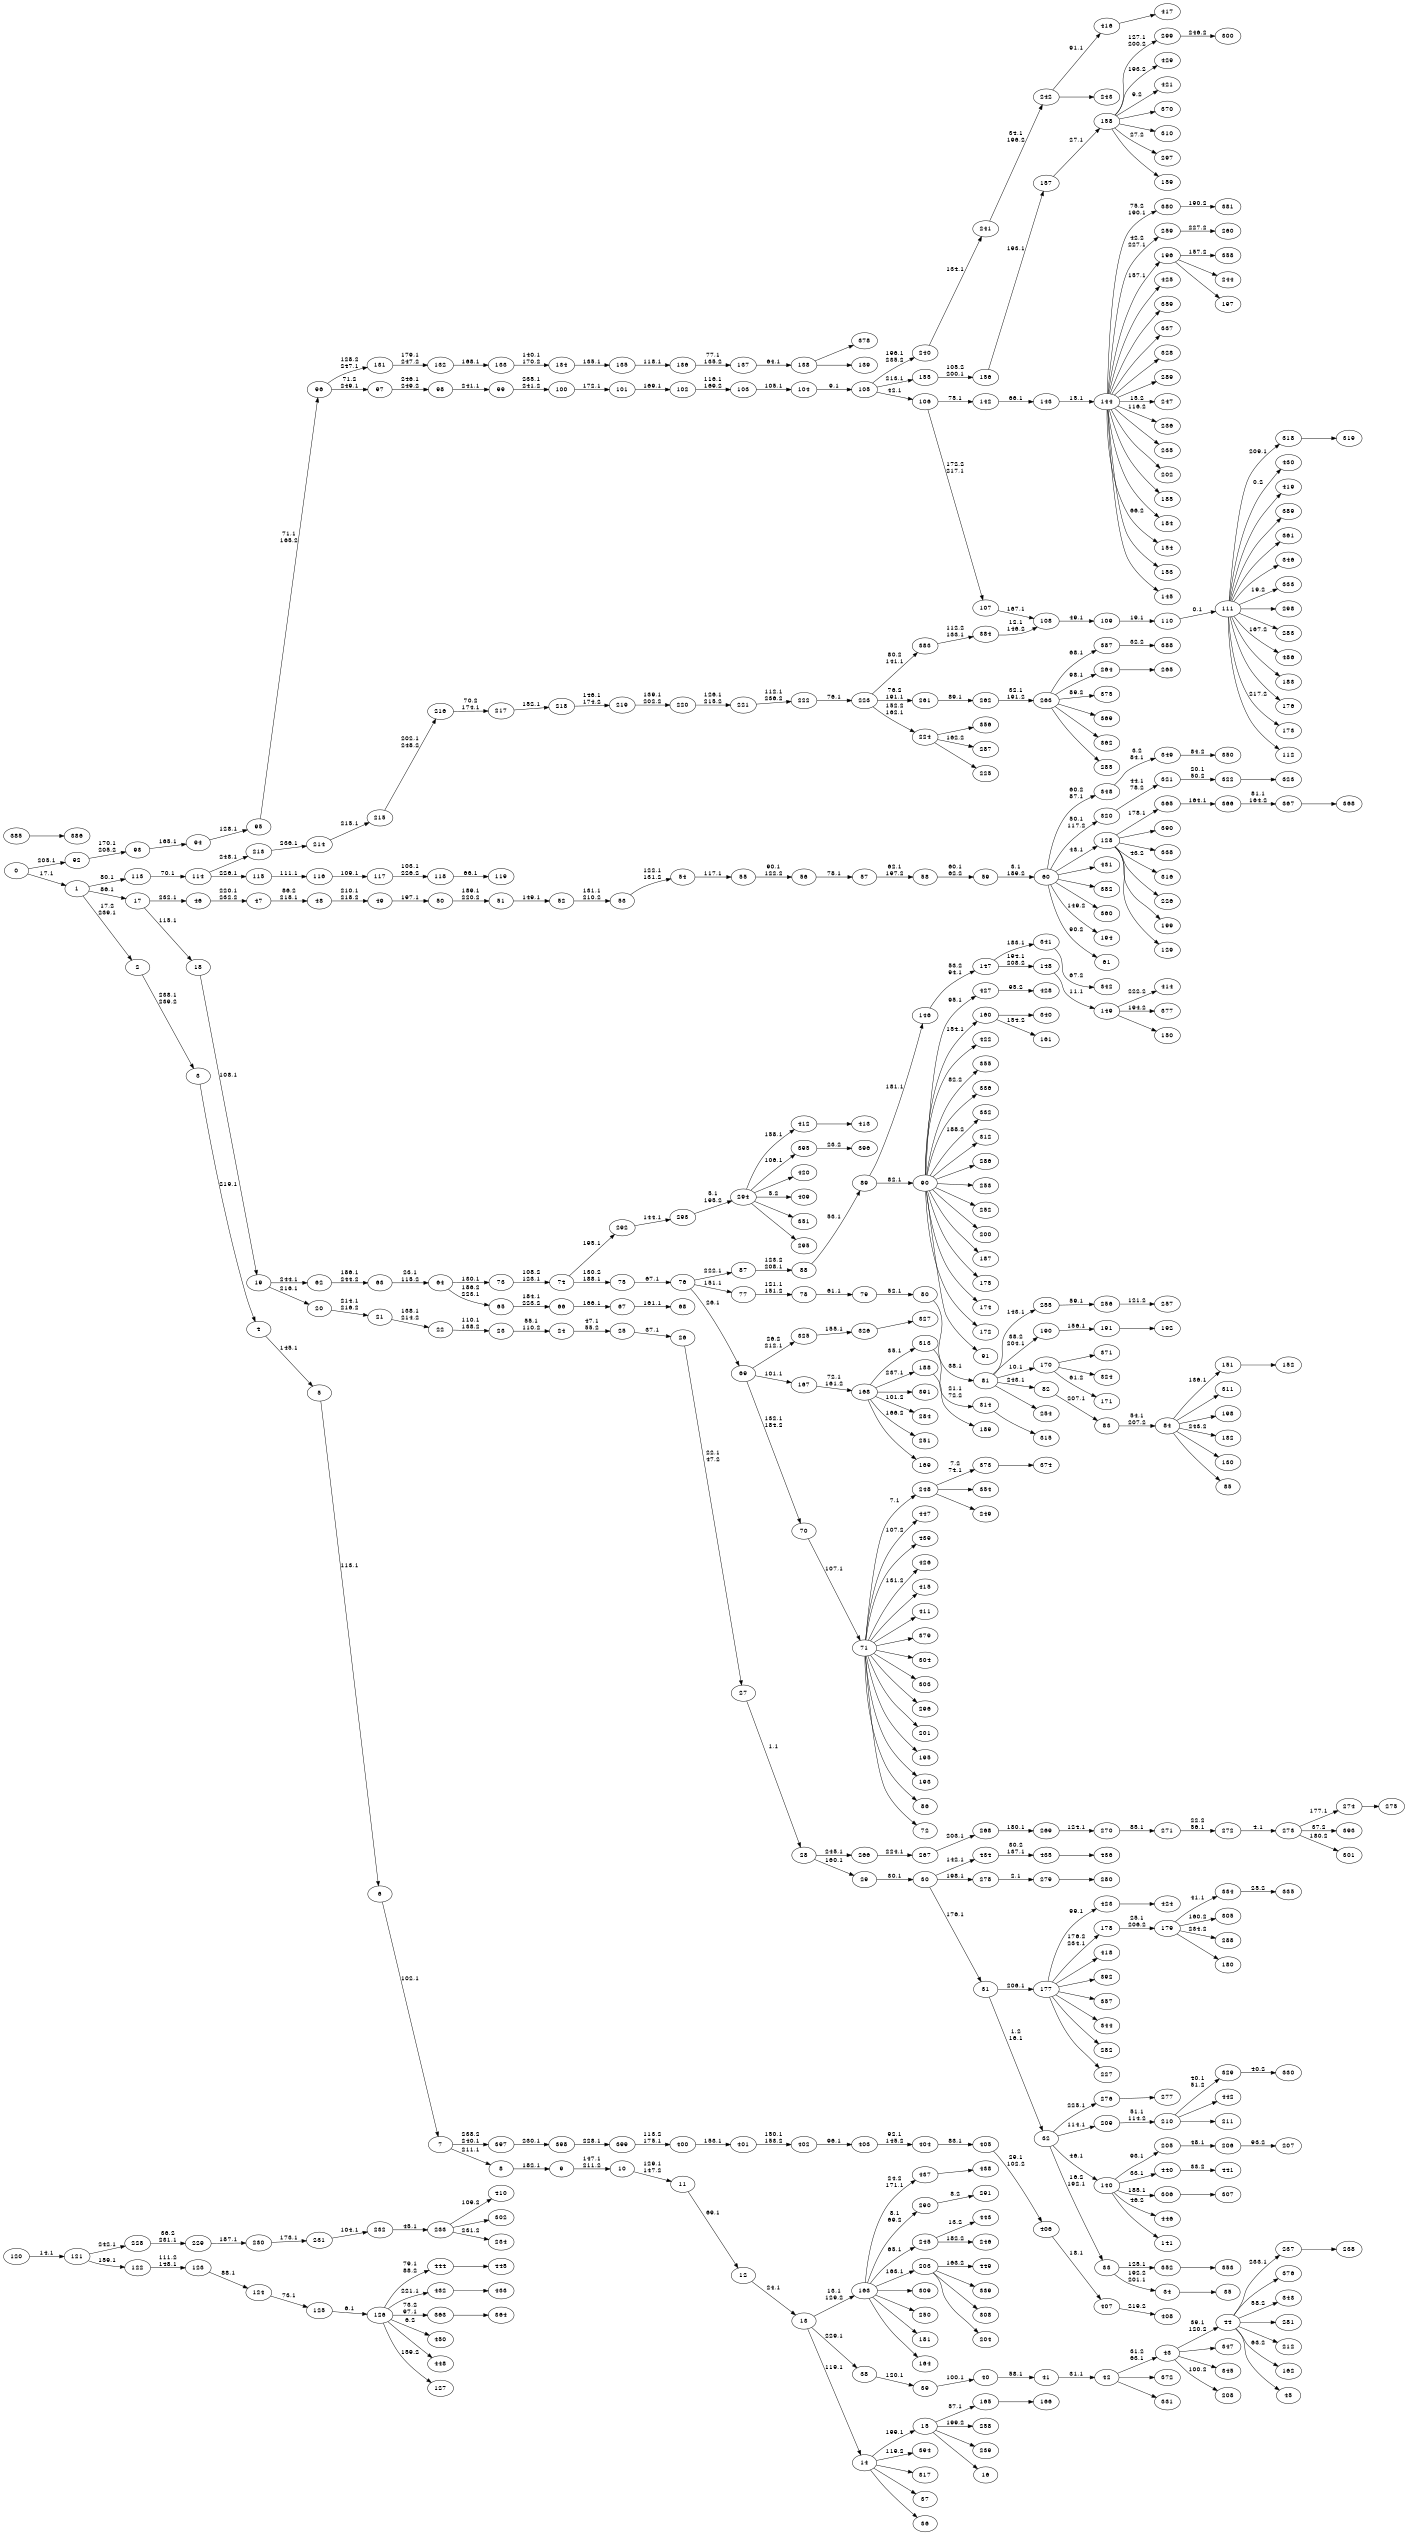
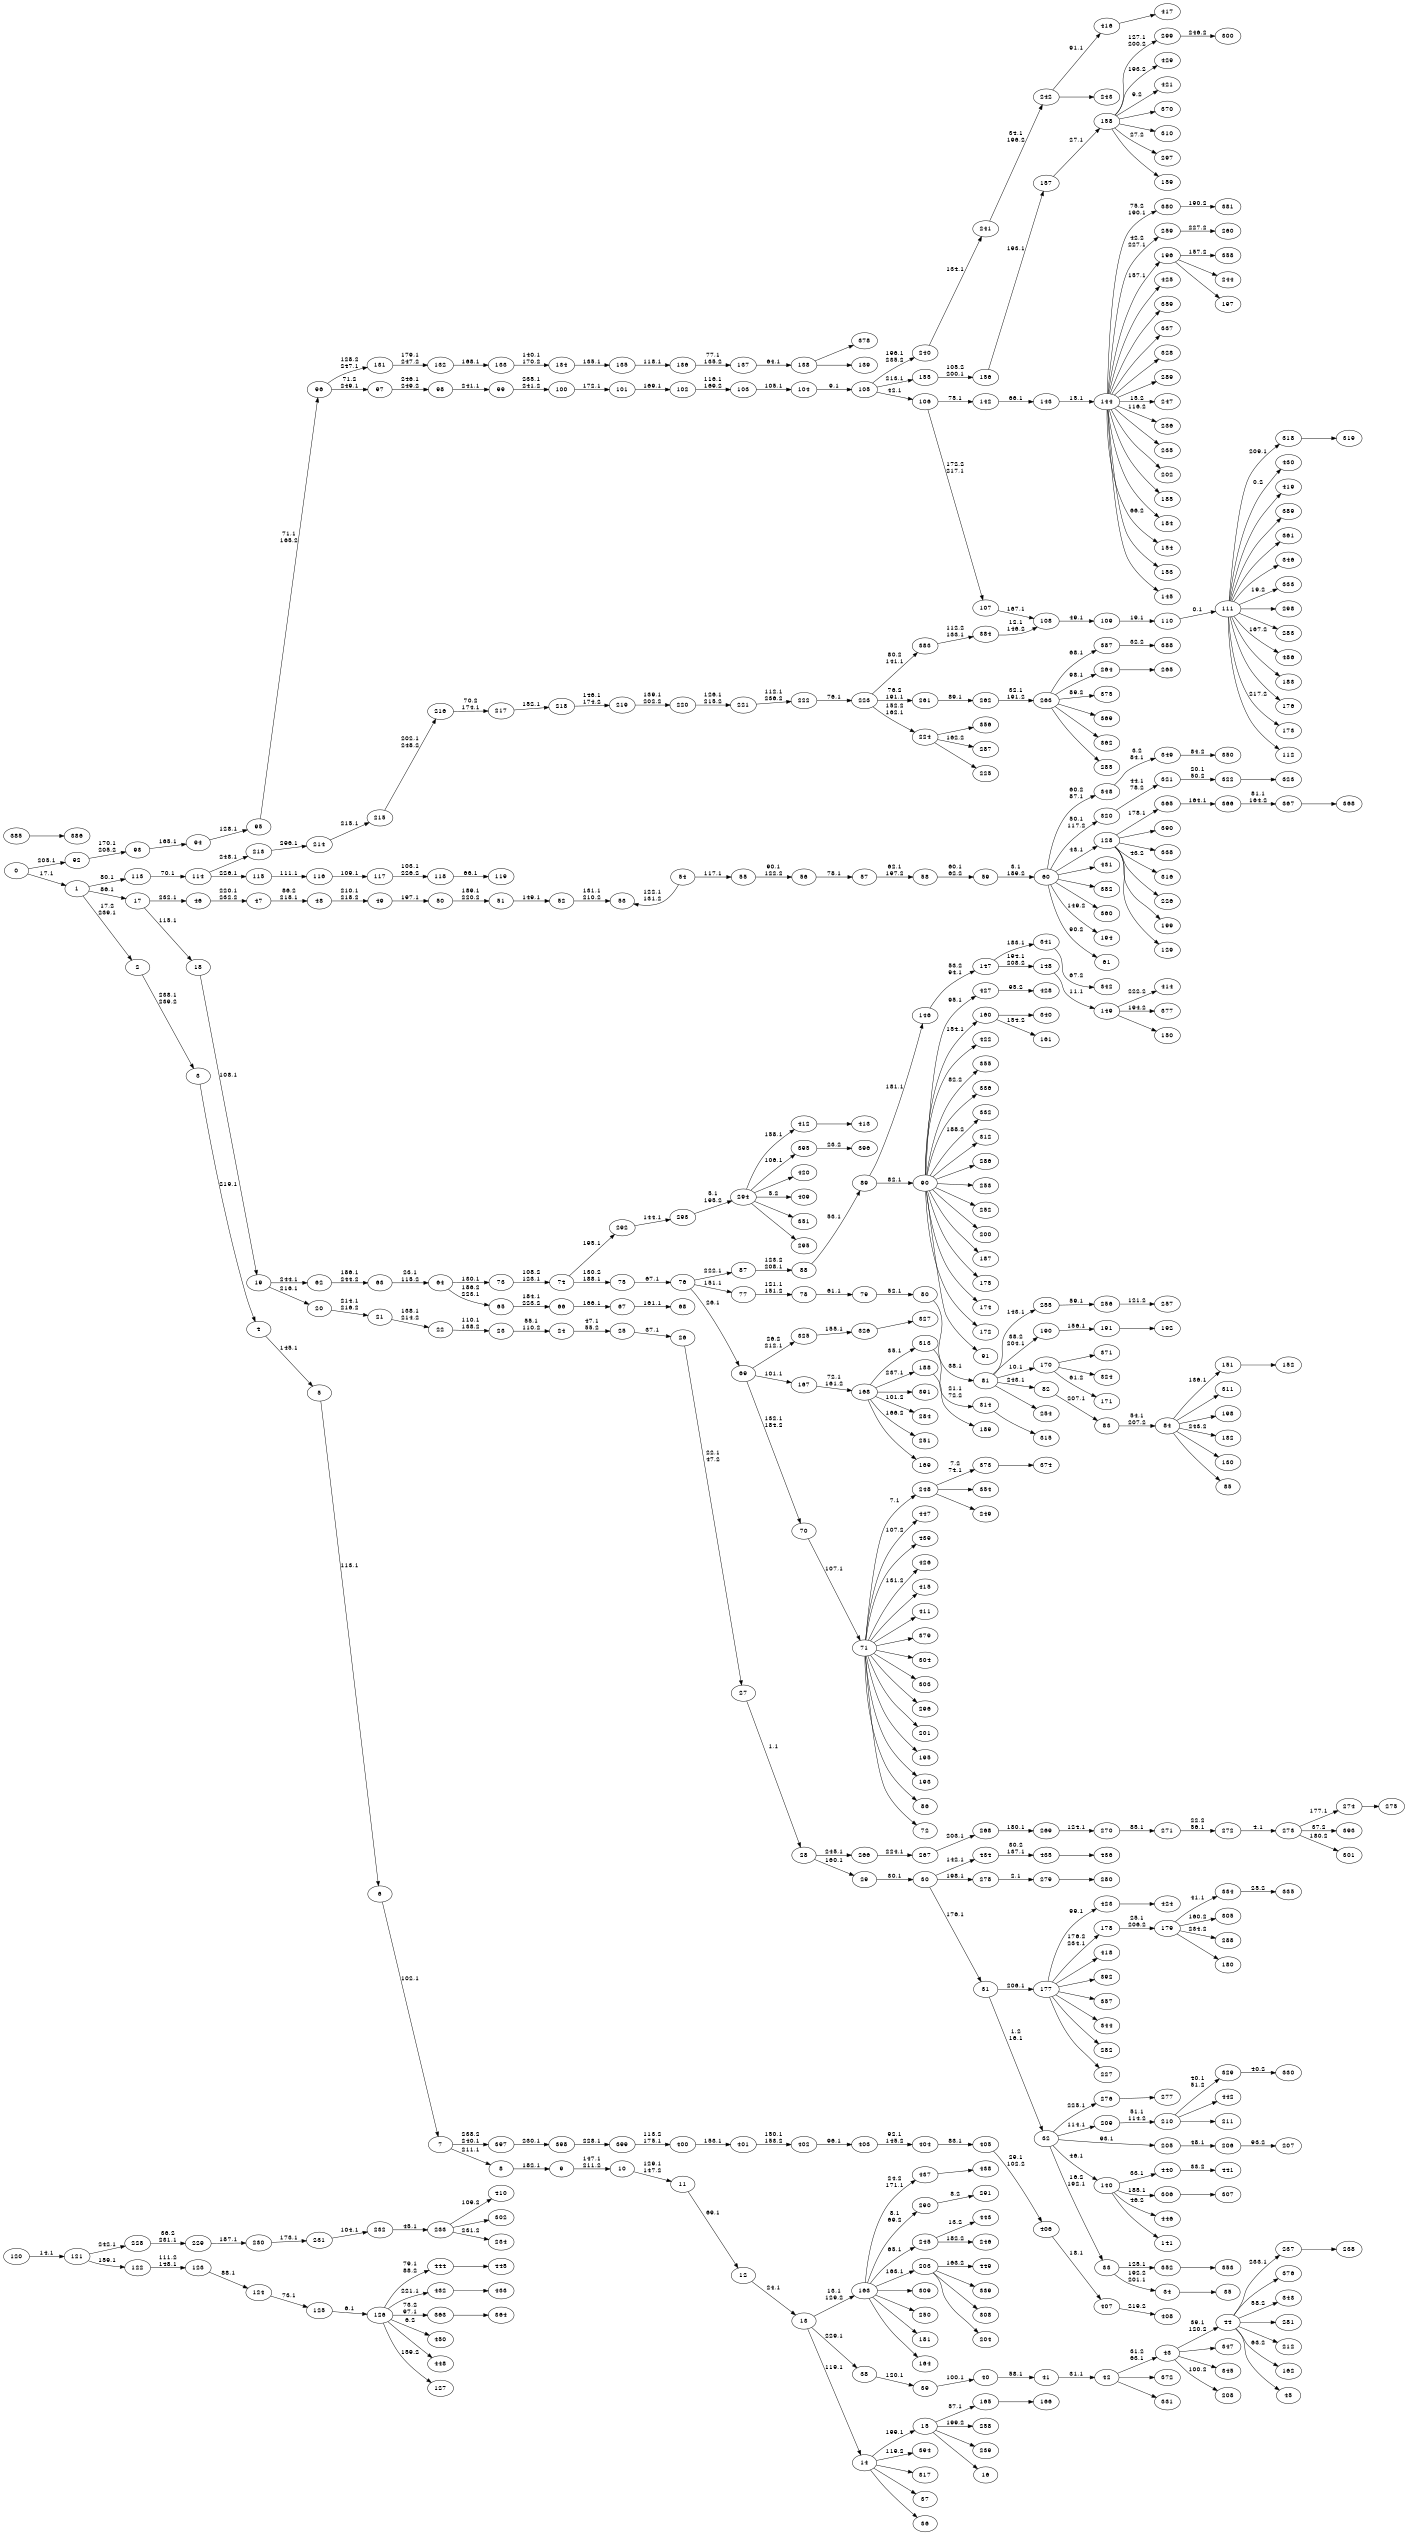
edge "213" -> "214": label "236,1" -> "296,1"
edge "53" -> "54": reversed
edge "140" -> "205": now "32" -> "205"
